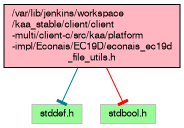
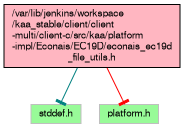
node "stdbool.h": label "stdbool.h" -> "platform.h"
